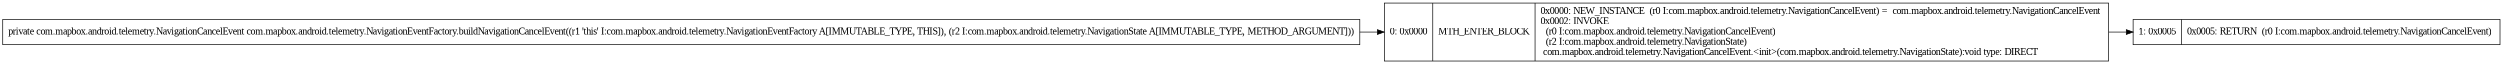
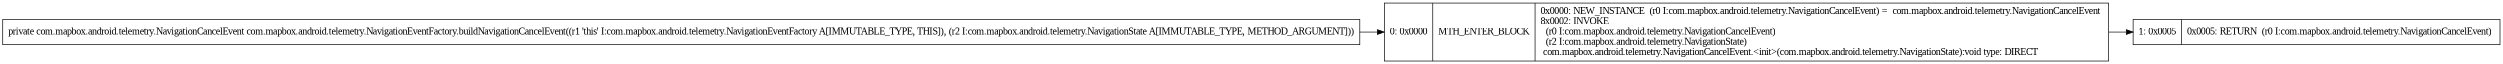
node "0: 0x0000": text "0x0002: INVOKE" -> "8x0002: INVOKE"
